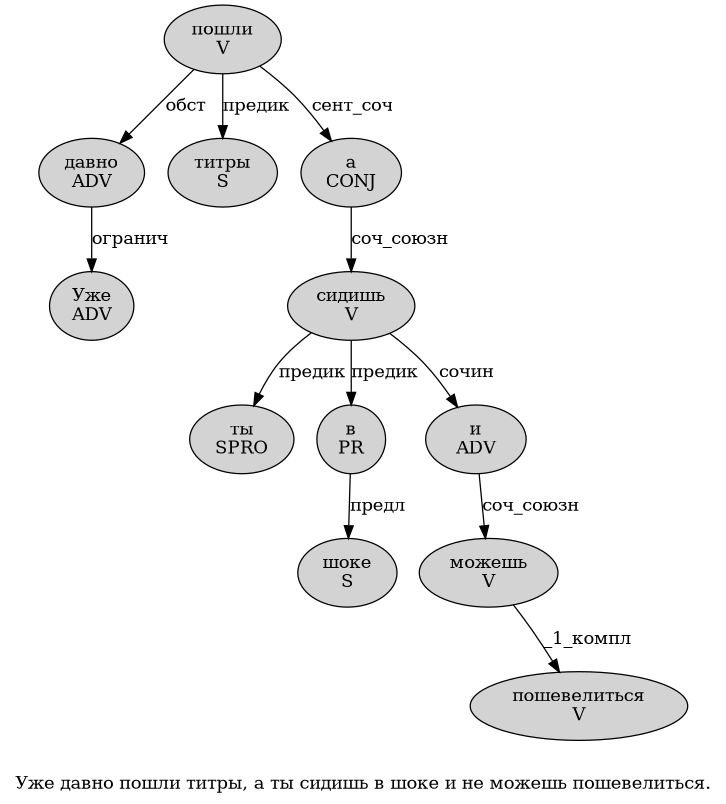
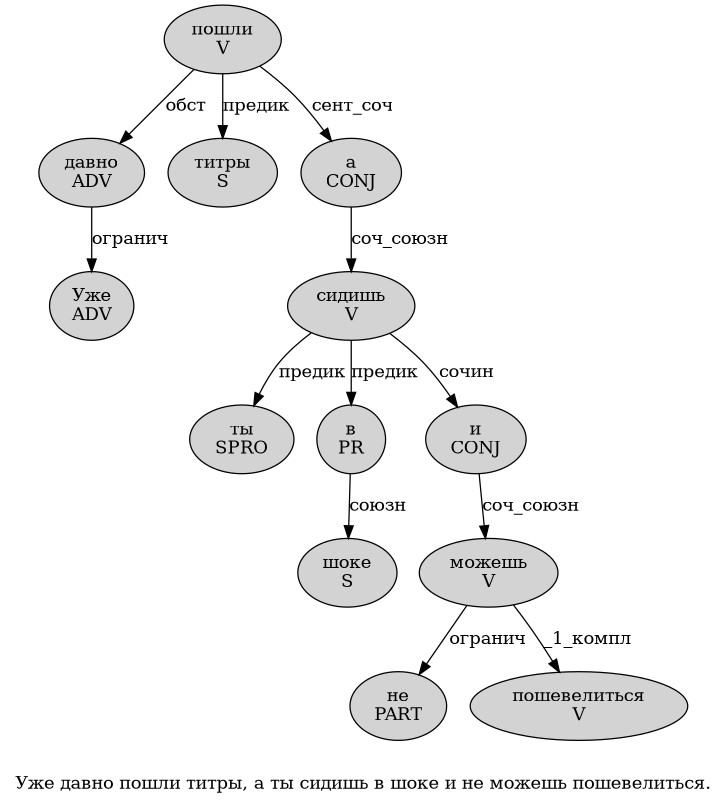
node "и ADV": label "и ADV" -> "и CONJ"
edge "в PR" -> "шоке S": label "предл" -> "союзн"
node "не PART": added
